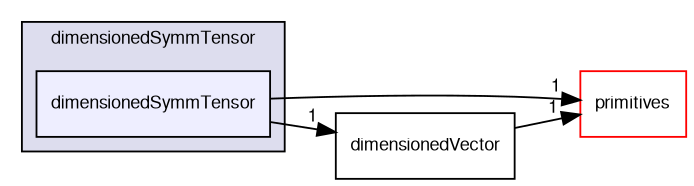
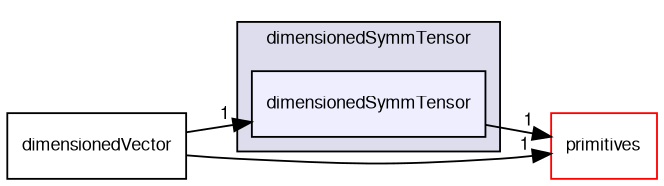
edge "dimensionedSymmTensor" -> "dimensionedVector": reversed
